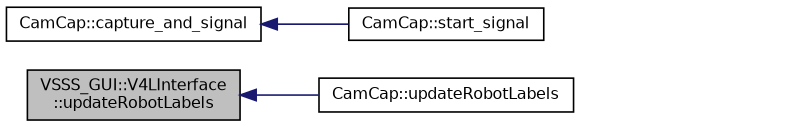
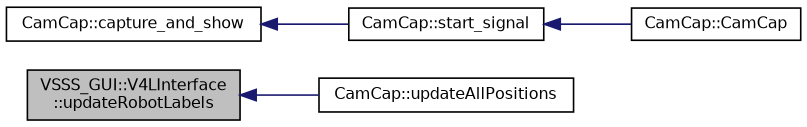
node "CamCap::capture_and_signal": label "CamCap::capture_and_signal" -> "CamCap::capture_and_show"
node "CamCap::CamCap": added
node "CamCap::updateRobotLabels": label "CamCap::updateRobotLabels" -> "CamCap::updateAllPositions"
